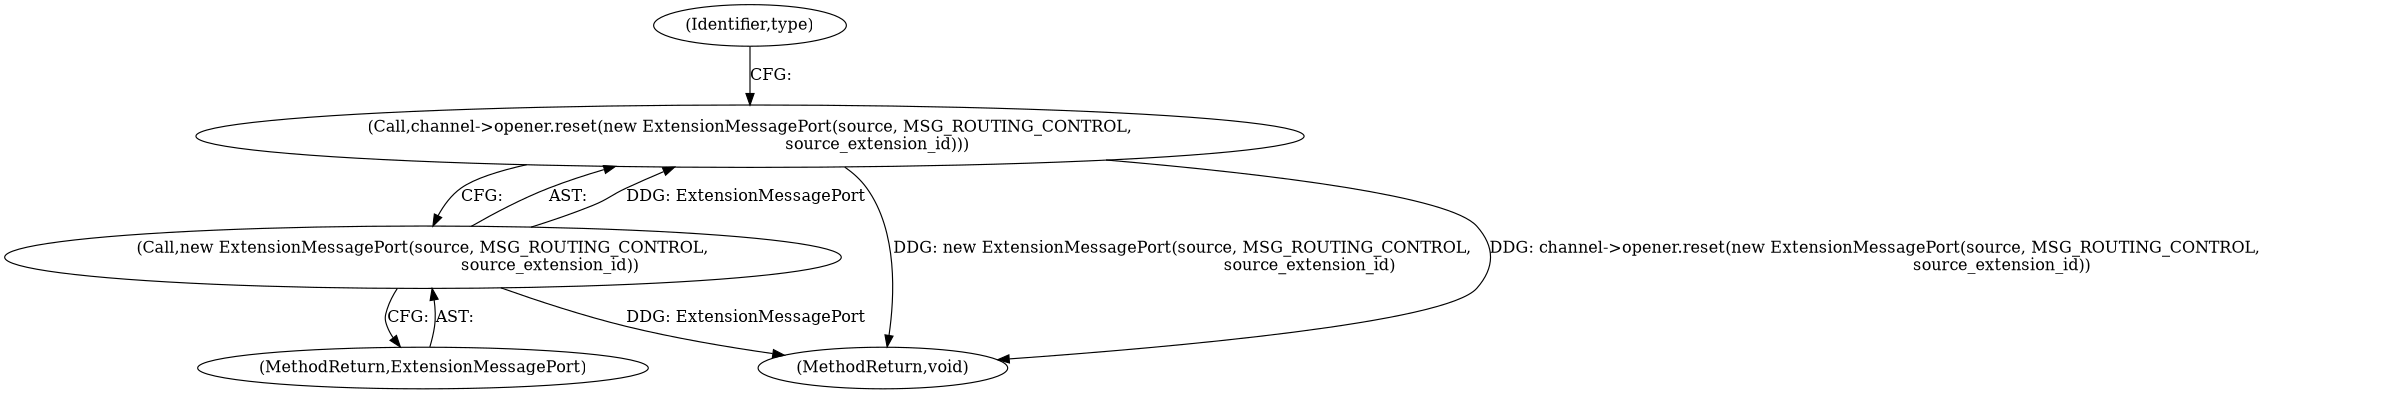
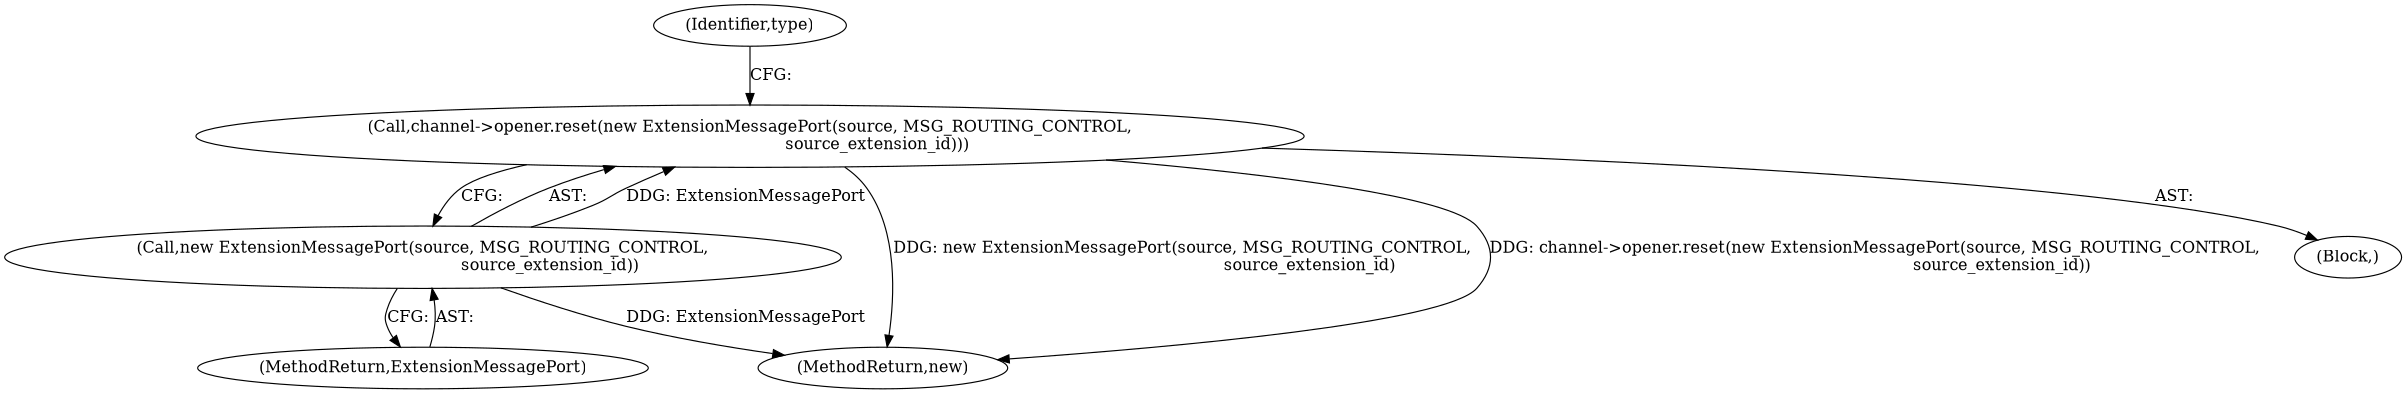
node "(Block,)": added
node "(MethodReturn,void)": label "(MethodReturn,void)" -> "(MethodReturn,new)"
